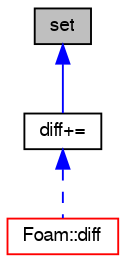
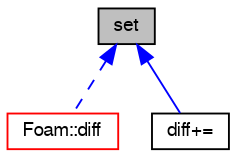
edge "Foam::diff" -> "diff+=": now "Foam::diff" -> "set"
